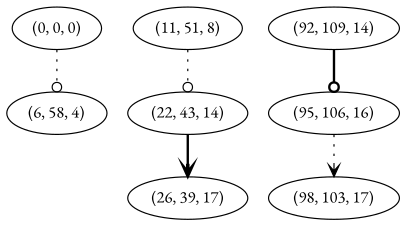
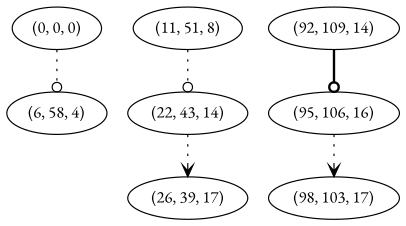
edge "(22, 43, 14)" -> "(26, 39, 17)": style bold -> dotted
